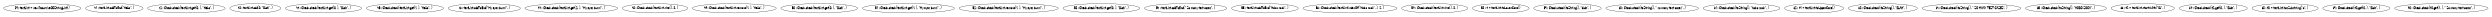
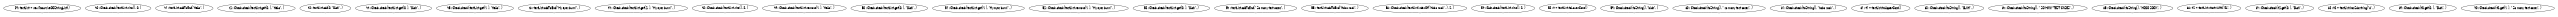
node "40 : Check.check(testList.size(), 0, )": added
node "57 : Check.check(testList.size(), 3, )": label "57 : Check.check(testList.size(), 3, )" -> "57 : Blah.check(testList.size(), 3, )"
node "62 : t1 = testList.toUpperCase()": label "62 : t1 = testList.toUpperCase()" -> "61 : t1 = testList.toUpperCase()"
